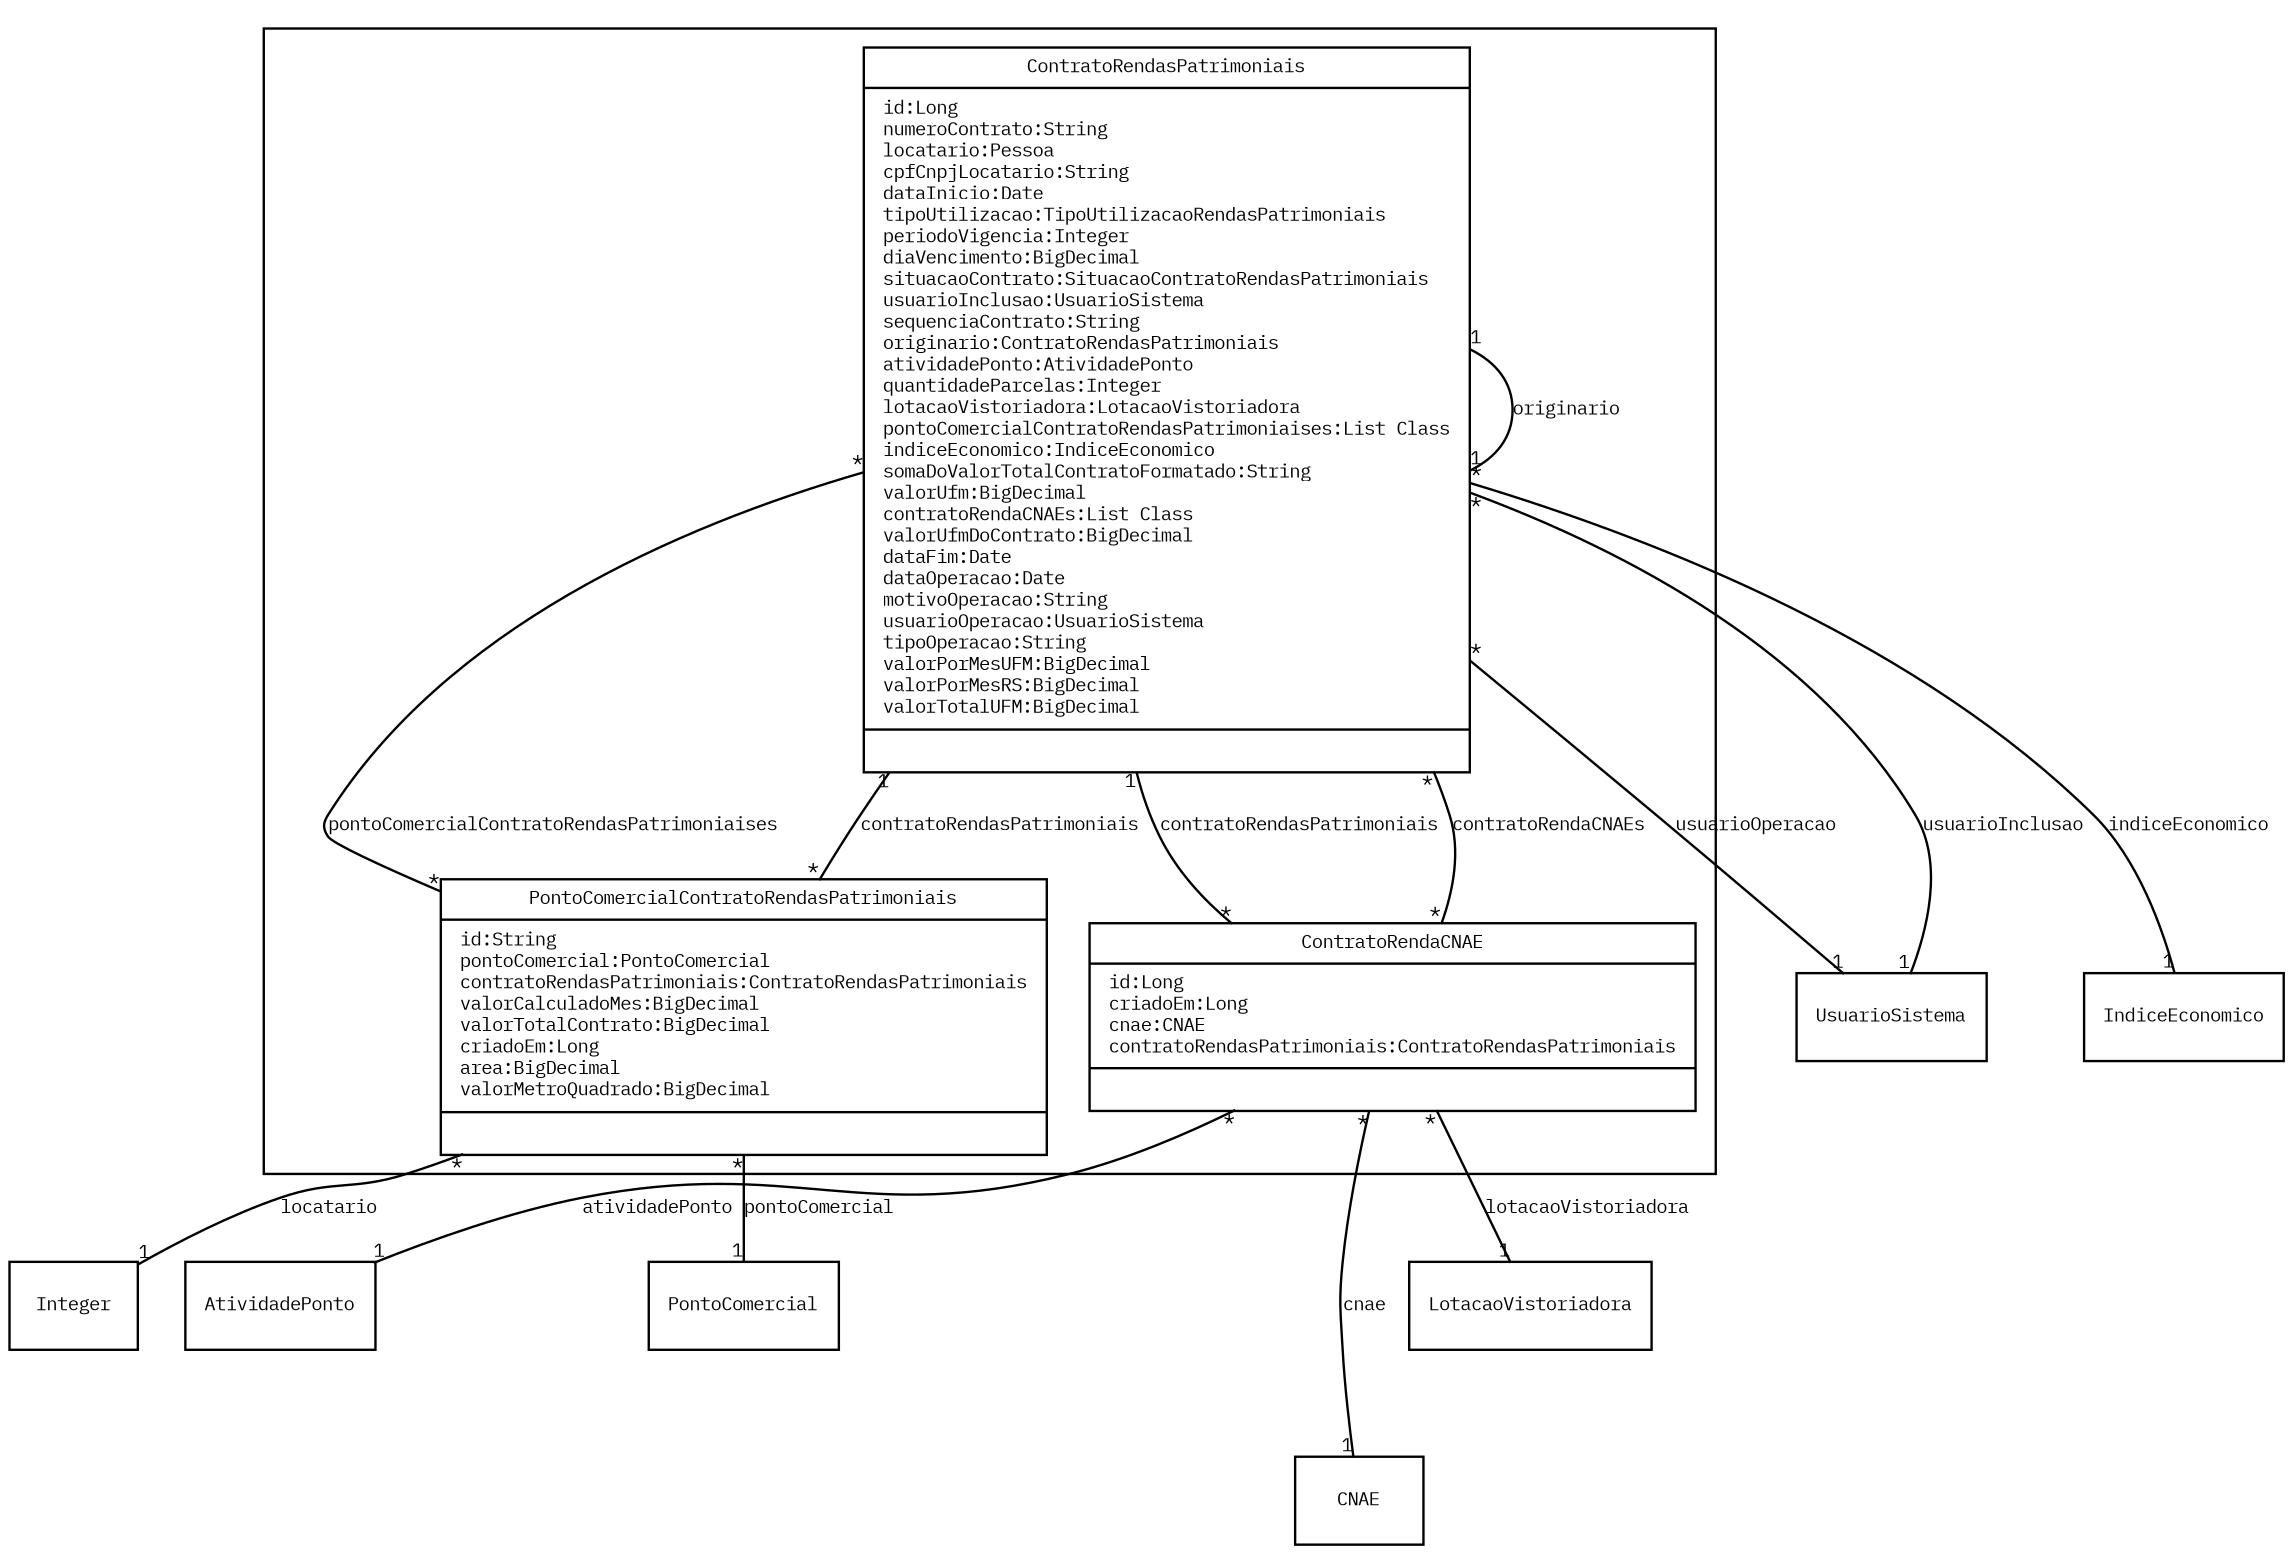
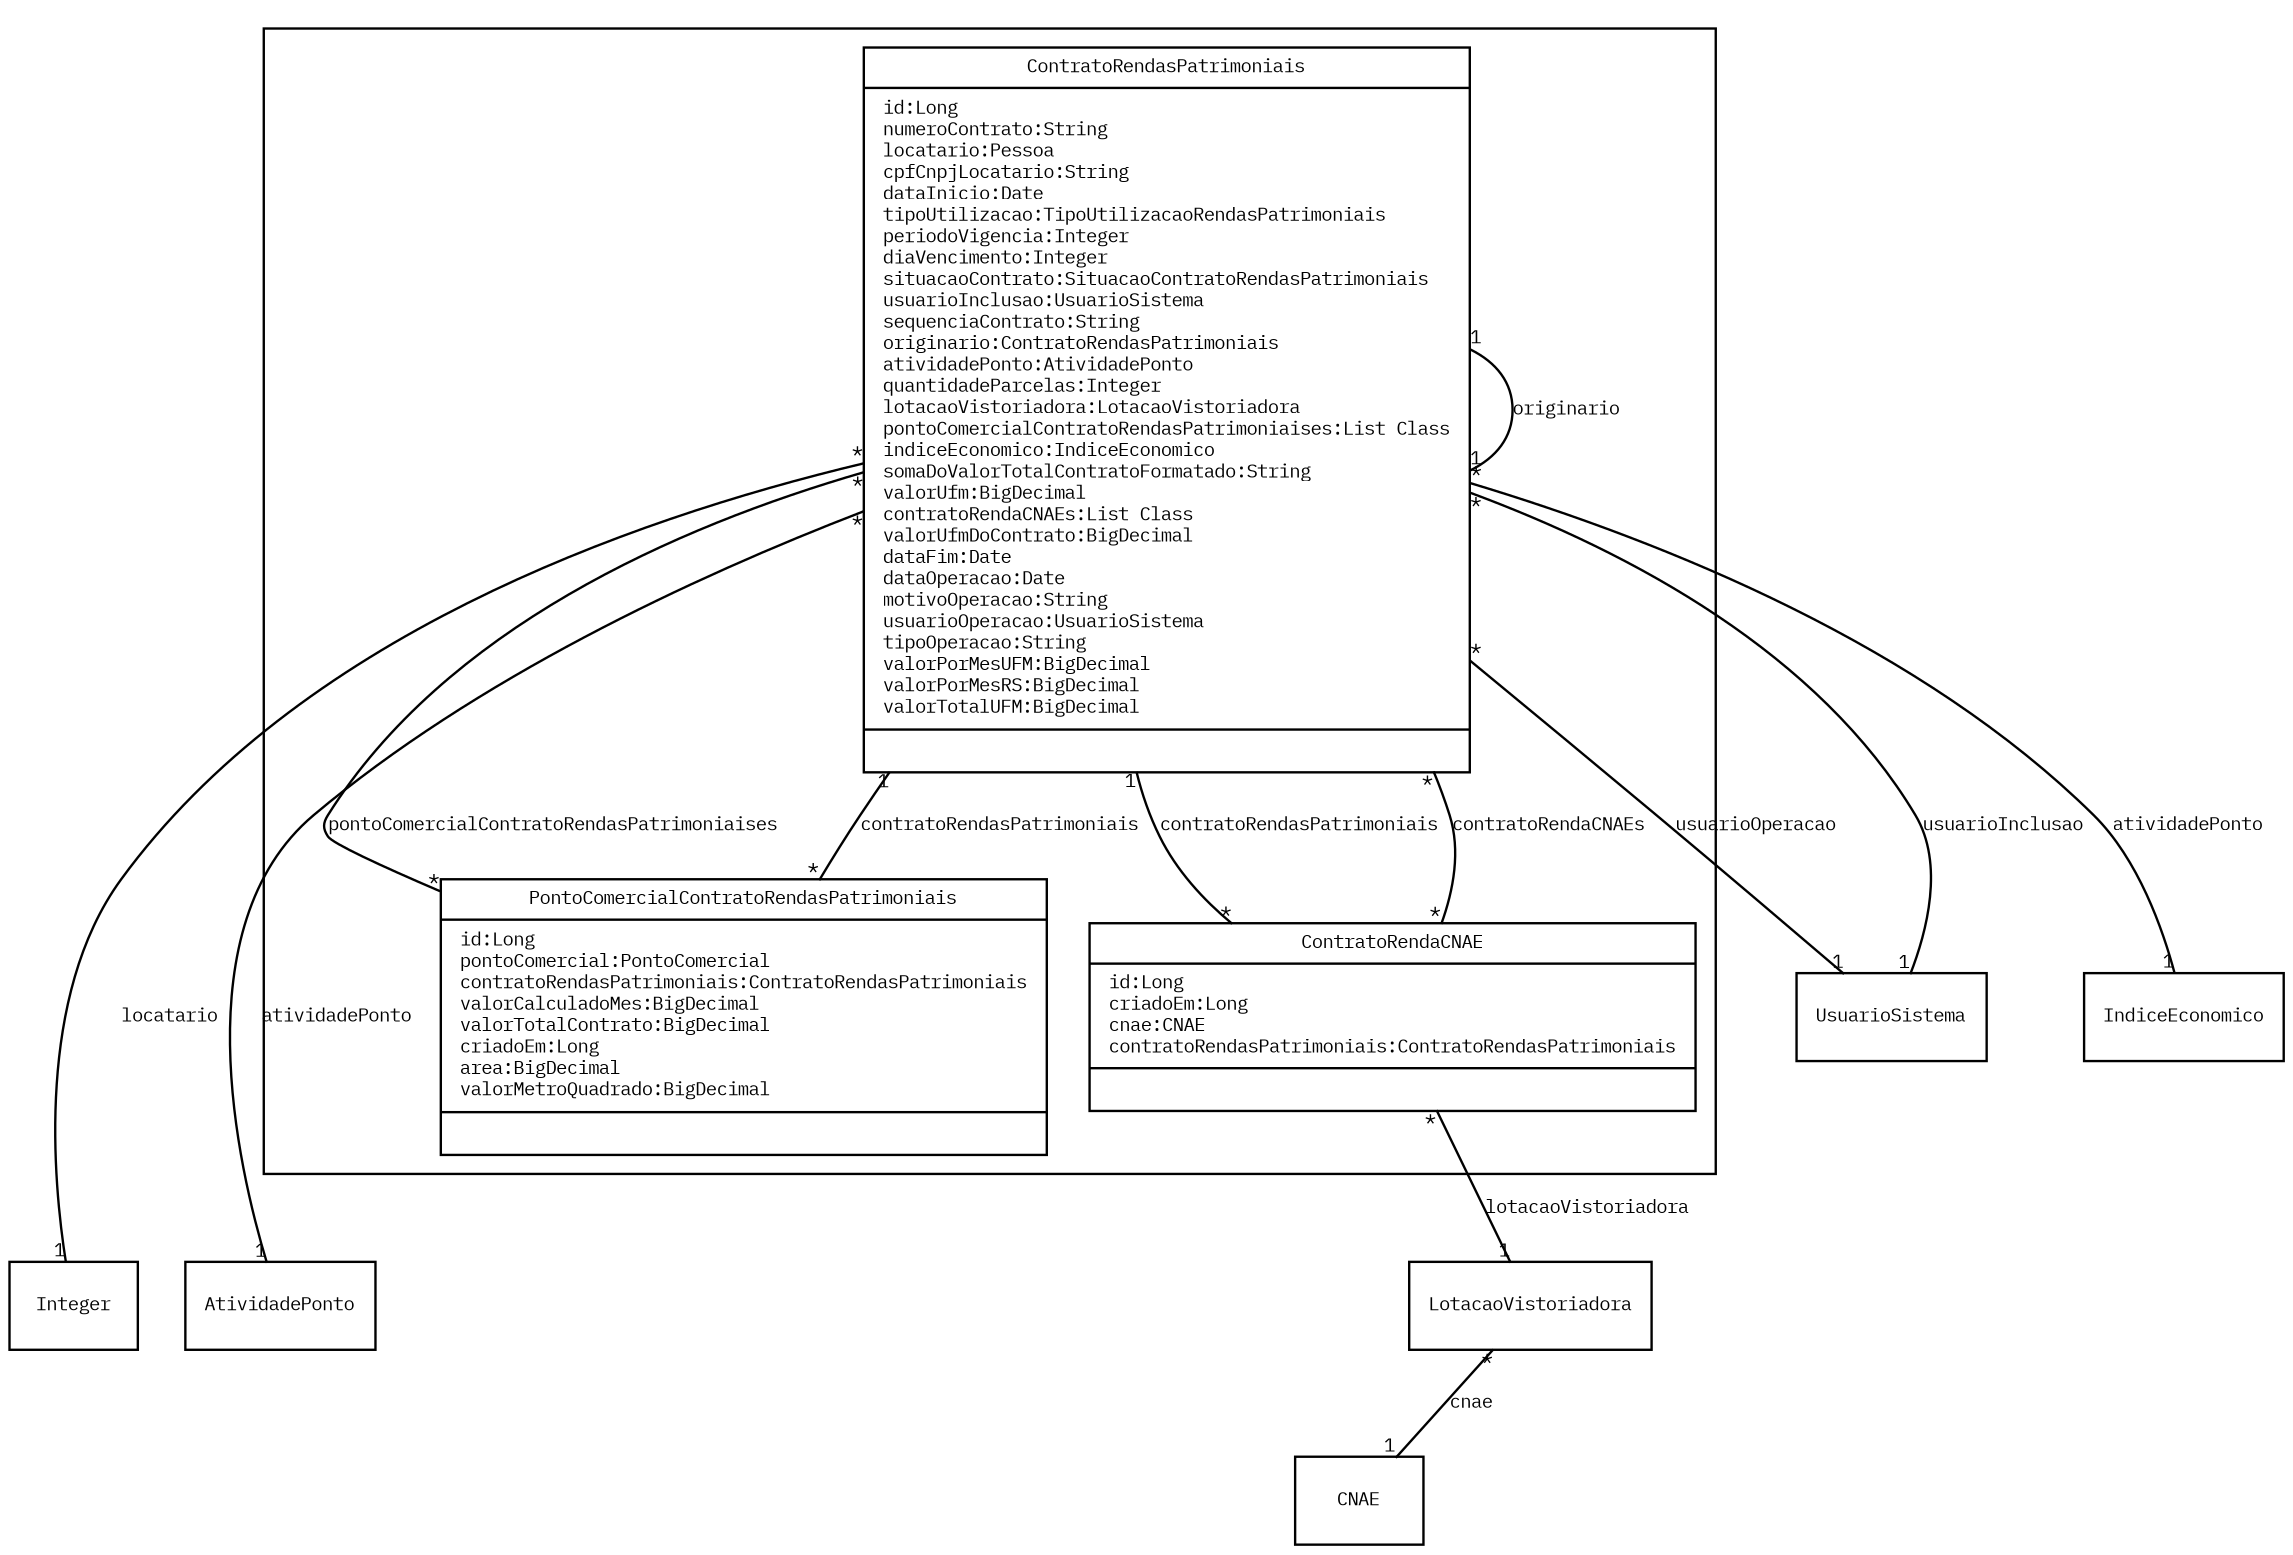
node "ContratoRendasPatrimoniais": text "diaVencimento:BigDecimal" -> "diaVencimento:Integer"
edge "ContratoRendasPatrimoniais" -- "IndiceEconomico": label "indiceEconomico" -> "atividadePonto"
node "PontoComercialContratoRendasPatrimoniais": text "id:String" -> "id:Long"
edge "ContratoRendaCNAE" -- "AtividadePonto": now "ContratoRendasPatrimoniais" -- "AtividadePonto"
edge "PontoComercialContratoRendasPatrimoniais" -- "Integer": now "ContratoRendasPatrimoniais" -- "Integer"
edge "ContratoRendaCNAE" -- "CNAE": now "LotacaoVistoriadora" -- "CNAE"
node "PontoComercial": removed
